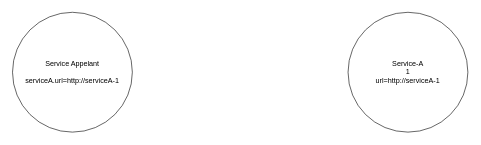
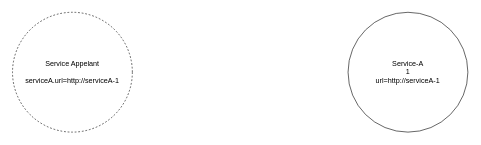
node "Service Appelant serviceA.url=http://serviceA-1": style solid -> dashed
